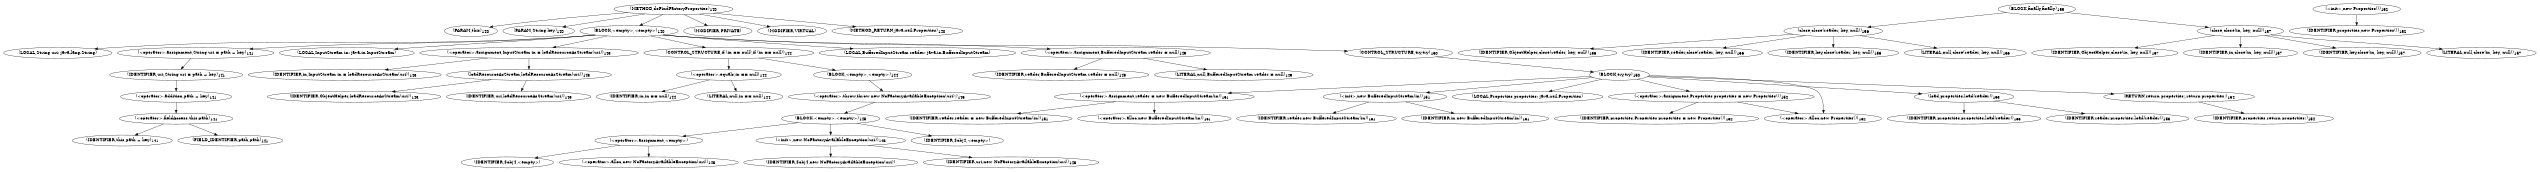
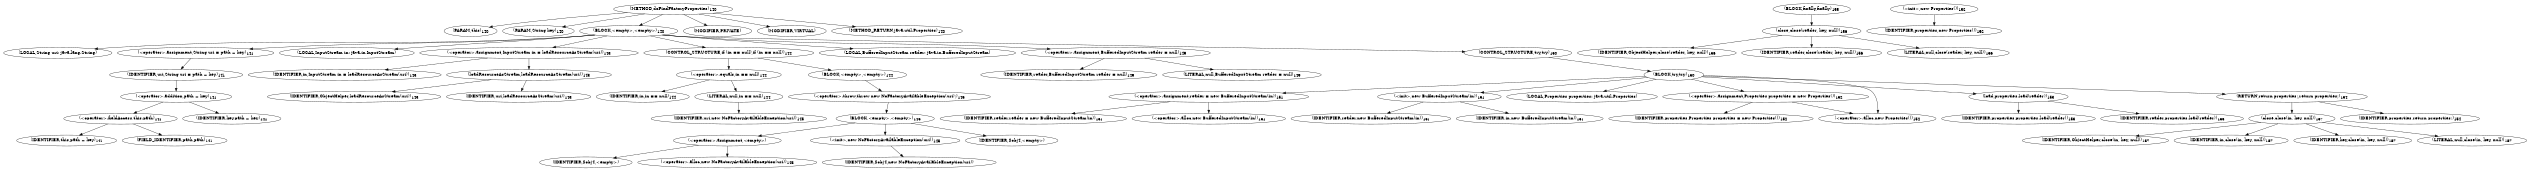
edge "(BLOCK,finally,finally)" -> "(close,close(in, key, null))": now "(RETURN,return properties;,return properties;)" -> "(close,close(in, key, null))"
node "(IDENTIFIER,key,close(reader, key, null))": removed
node "(IDENTIFIER,key,path + key)": added
edge "(<init>,new NoFactoryAvailableException(uri))" -> "(IDENTIFIER,uri,new NoFactoryAvailableException(uri))": now "(LITERAL,null,in == null)" -> "(IDENTIFIER,uri,new NoFactoryAvailableException(uri))"
